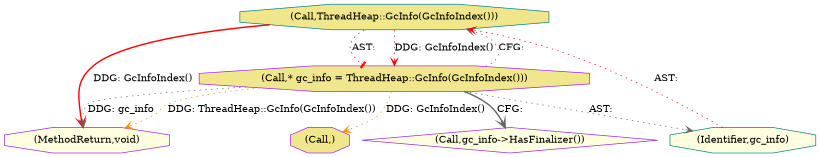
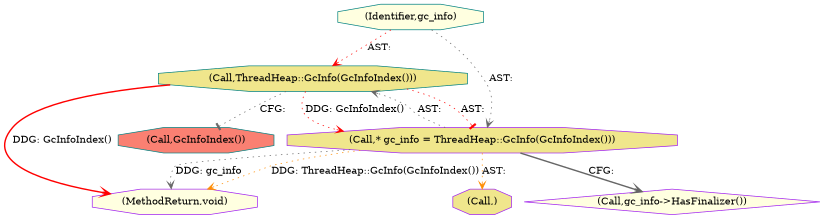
edge "(Call,* gc_info = ThreadHeap::GcInfo(GcInfoIndex()))" -> "(Call,ThreadHeap::GcInfo(GcInfoIndex()))": label "CFG: " -> "AST: "
edge "(Call,* gc_info = ThreadHeap::GcInfo(GcInfoIndex()))" -> "(Call,)": label "DDG: GcInfoIndex()" -> "AST: "
edge "(Call,* gc_info = ThreadHeap::GcInfo(GcInfoIndex()))" -> "(Identifier,gc_info)": reversed
node "(Call,GcInfoIndex())": added
